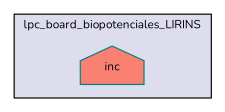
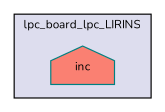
cluster "lpc_board_biopotenciales_LIRINS": label "lpc_board_biopotenciales_LIRINS" -> "lpc_board_lpc_LIRINS"
